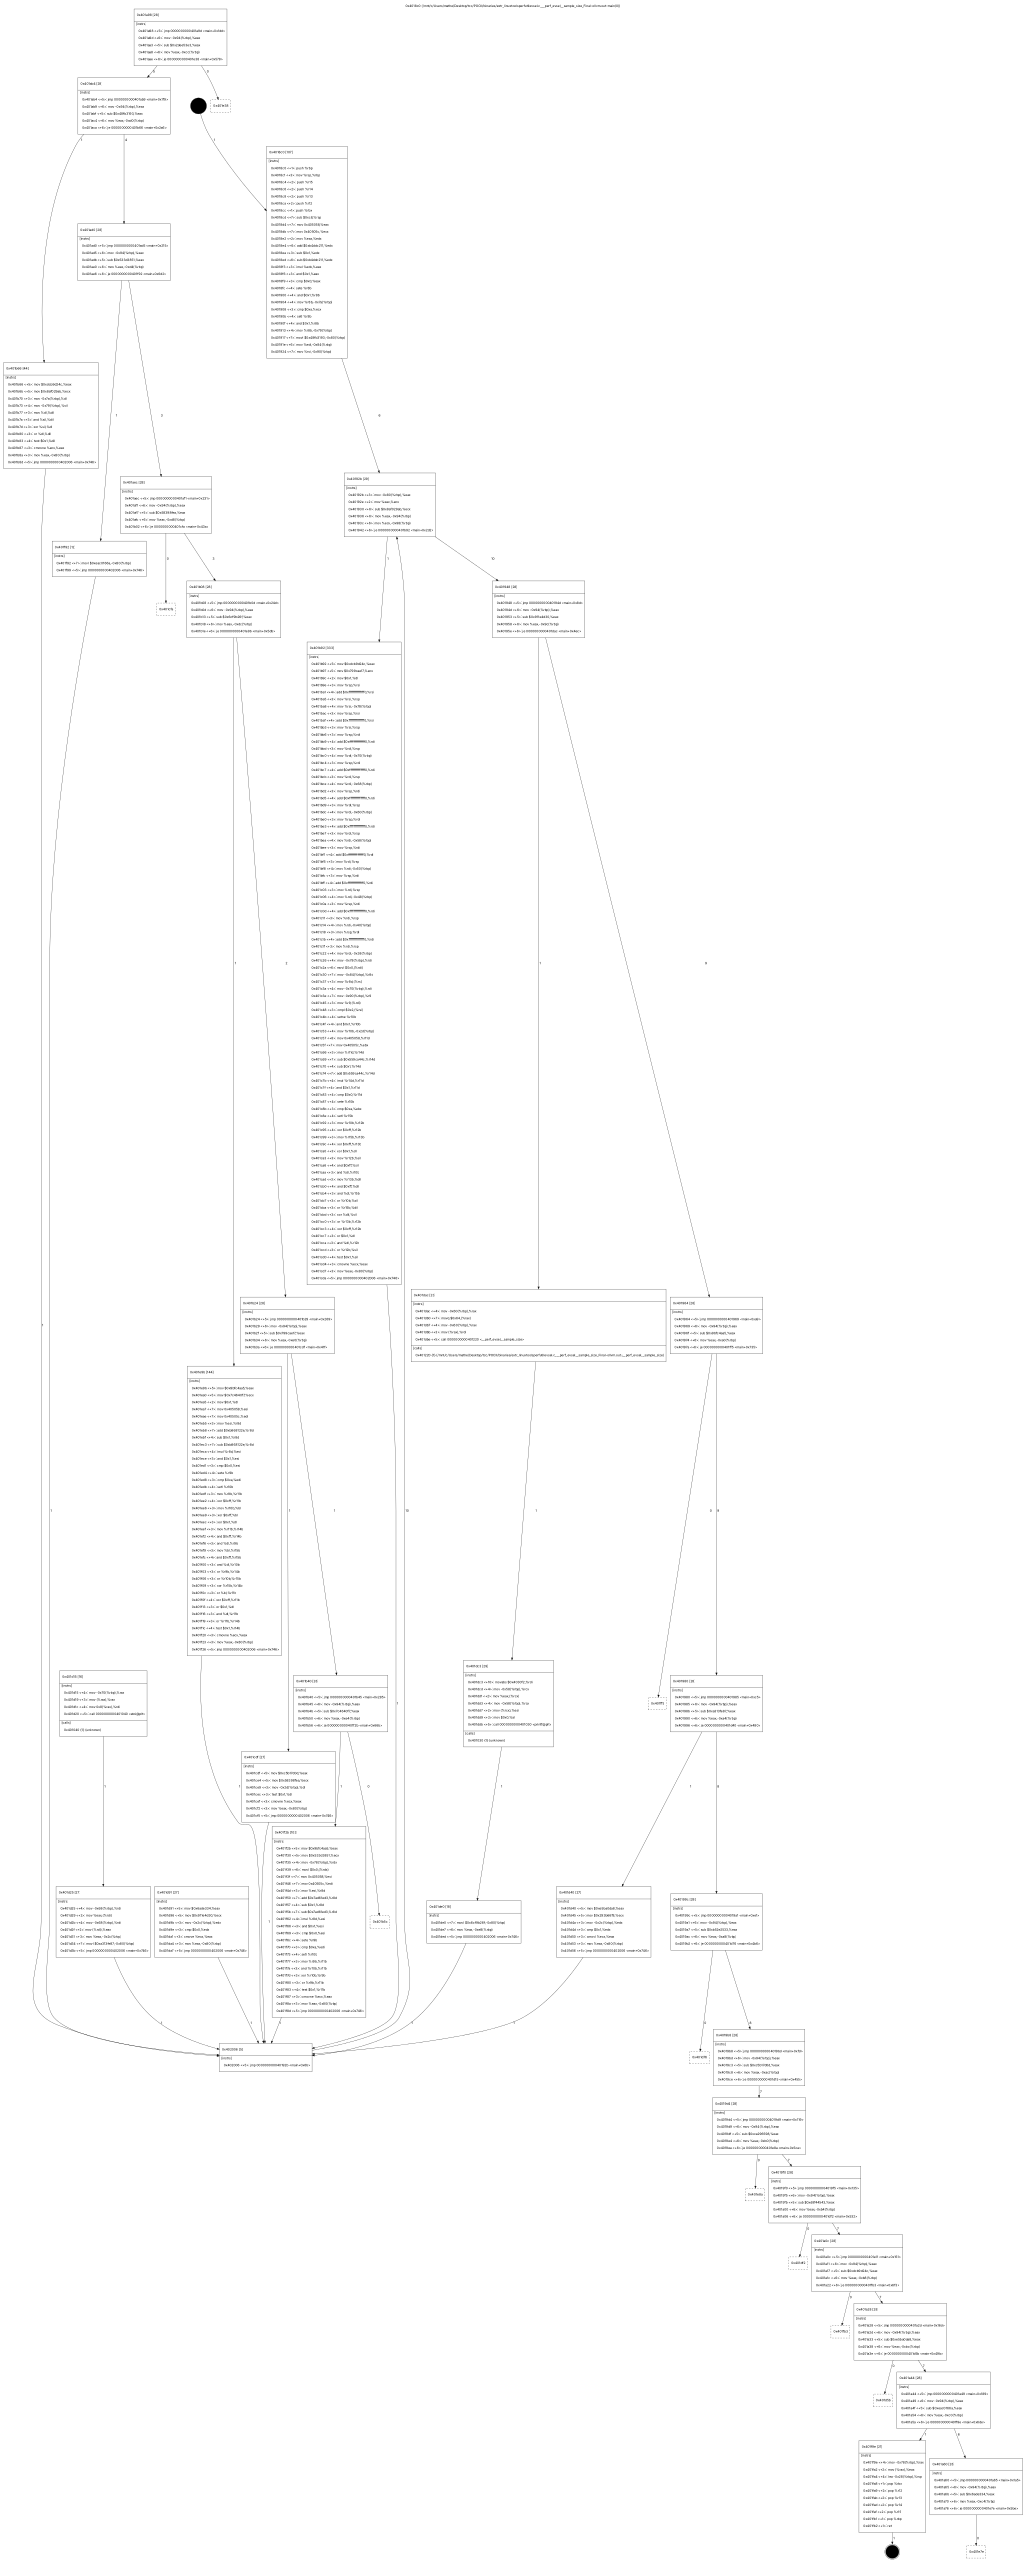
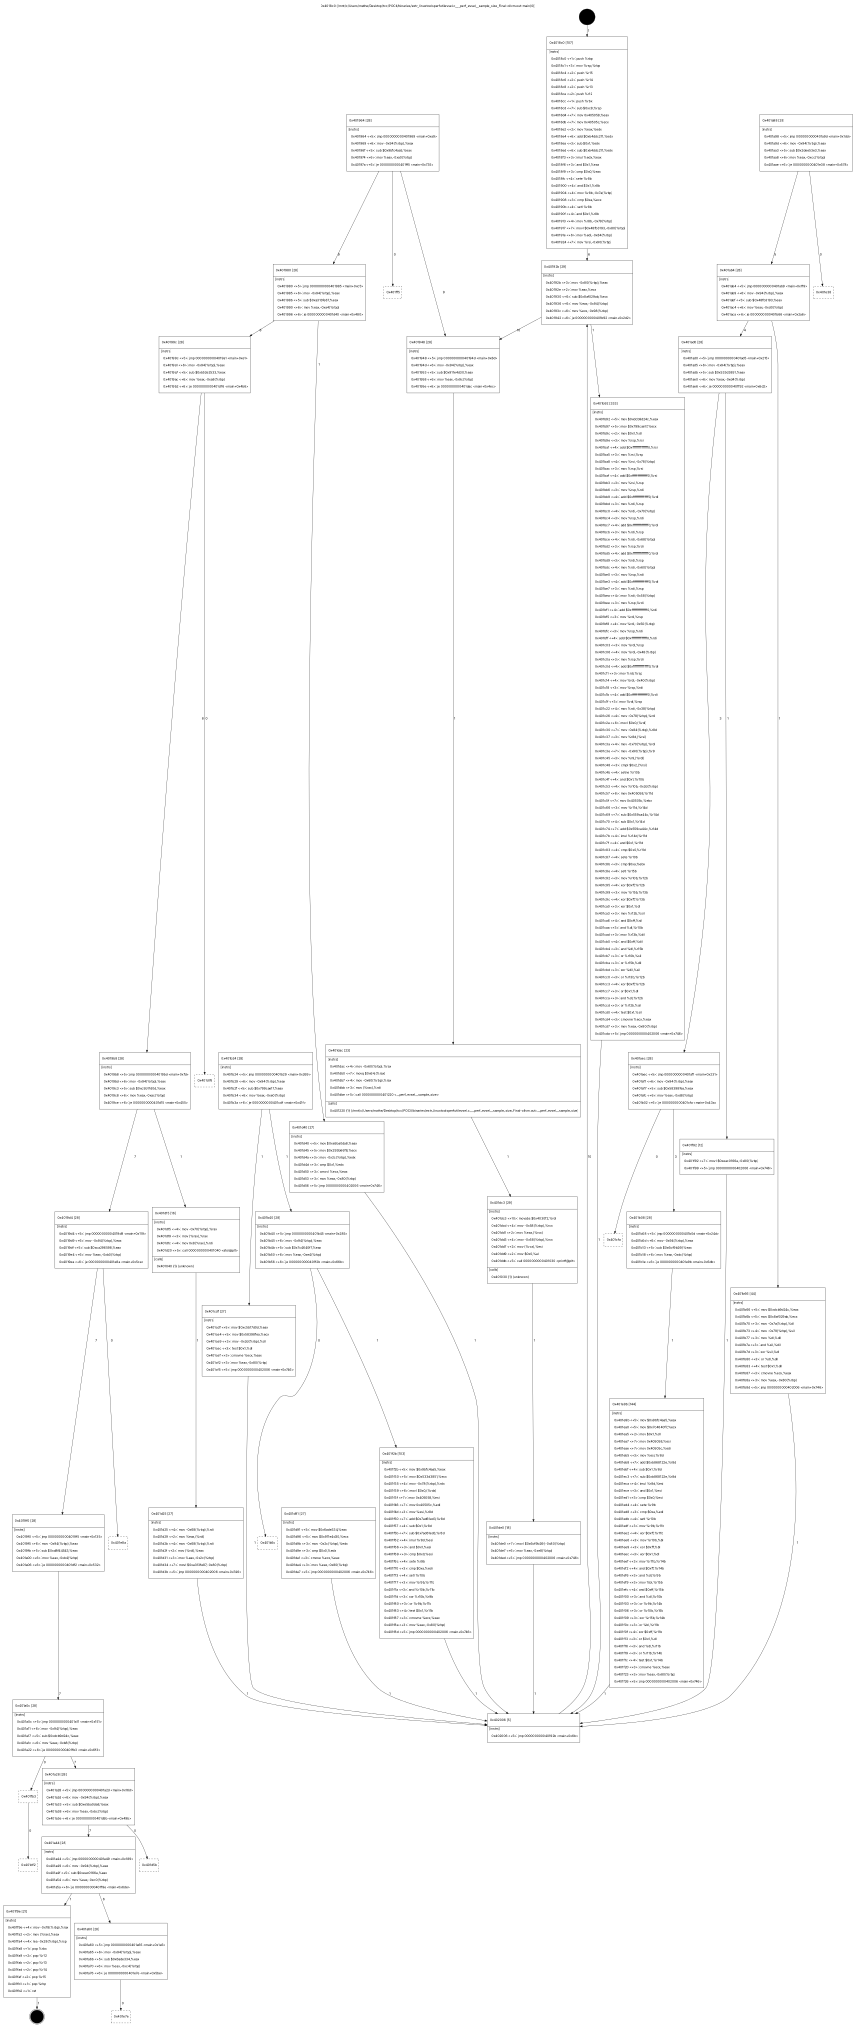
edge "0x401b08 [28]" -> "0x401b24 [28]": removed, label "2"
edge "0x401948 [28]" -> "0x401964 [28]": reversed
edge "0x4019b8 [28]" -> "0x401d15 [16]": added, label "1"
edge "0x4019f0 [28]" -> "0x401df2": now "0x401fb3" -> "0x401df2"
